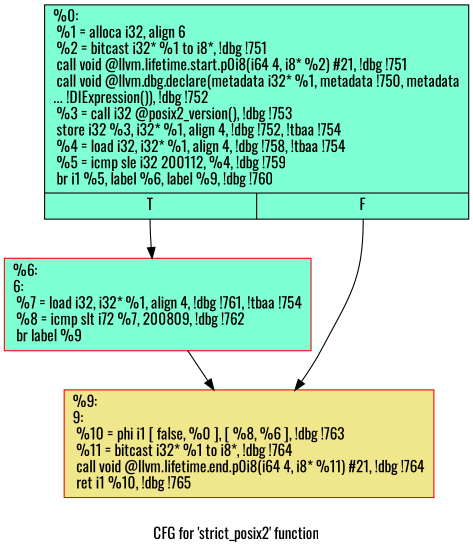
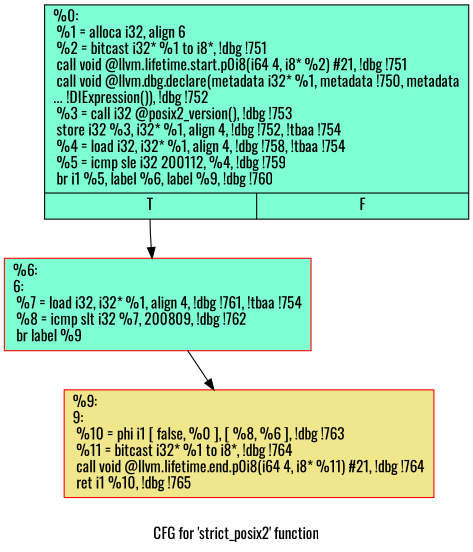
edge "%0:" -> "%9:": removed
node "%6:": text "%8 = icmp slt i72 %7, 200809, !dbg !762" -> "%8 = icmp slt i32 %7, 200809, !dbg !762"
